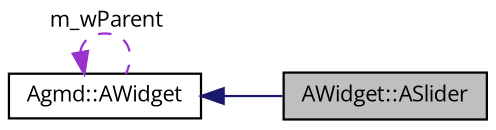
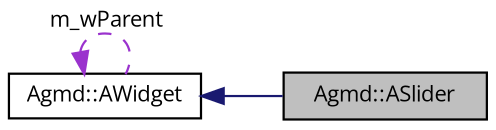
node "AWidget::ASlider": label "AWidget::ASlider" -> "Agmd::ASlider"
